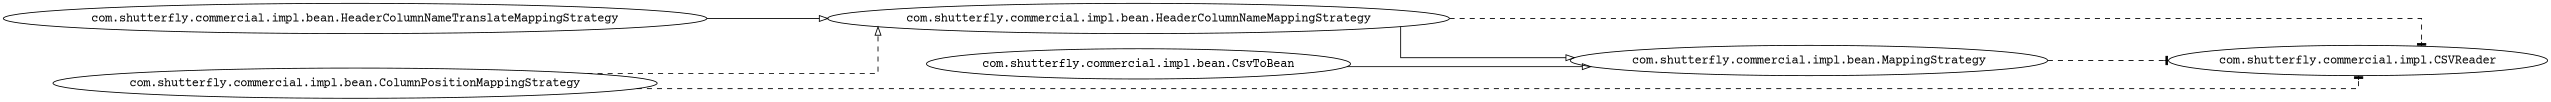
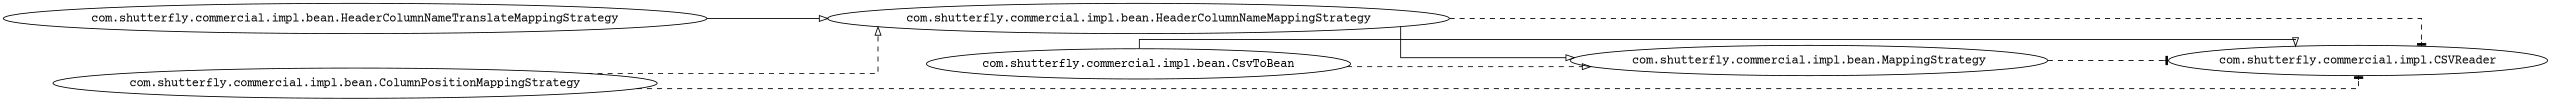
edge "com.shutterfly.commercial.impl.bean.CsvToBean" -> "com.shutterfly.commercial.impl.CSVReader": added
edge "com.shutterfly.commercial.impl.bean.CsvToBean" -> "com.shutterfly.commercial.impl.bean.MappingStrategy": style solid -> dashed
